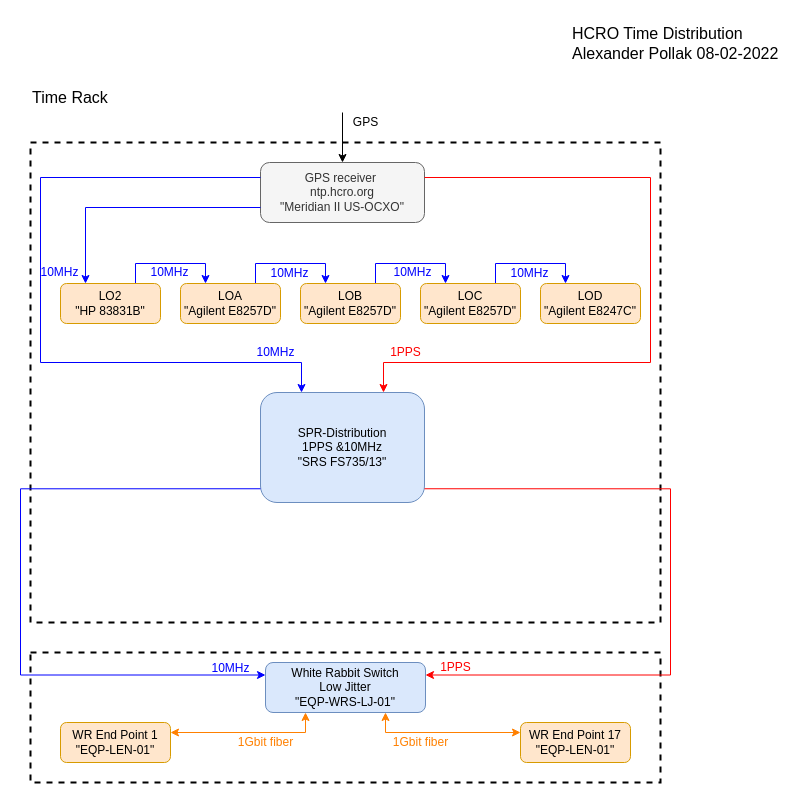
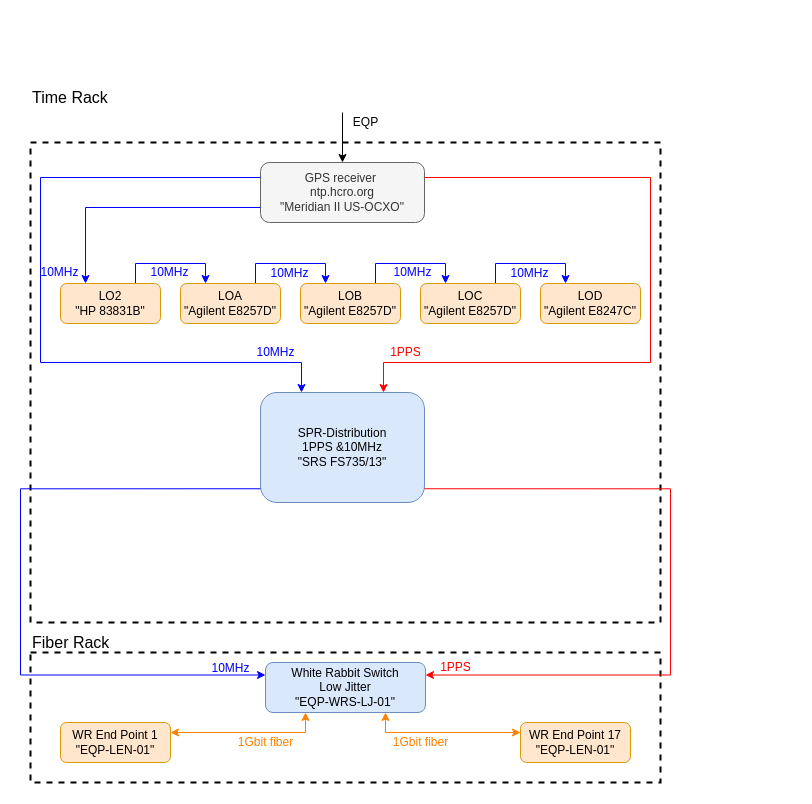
node "HCRO Time Distribution Alexander Pollak 08-02-2022": removed
node "GPS": label "GPS" -> "EQP"
node "Fiber Rack": added
